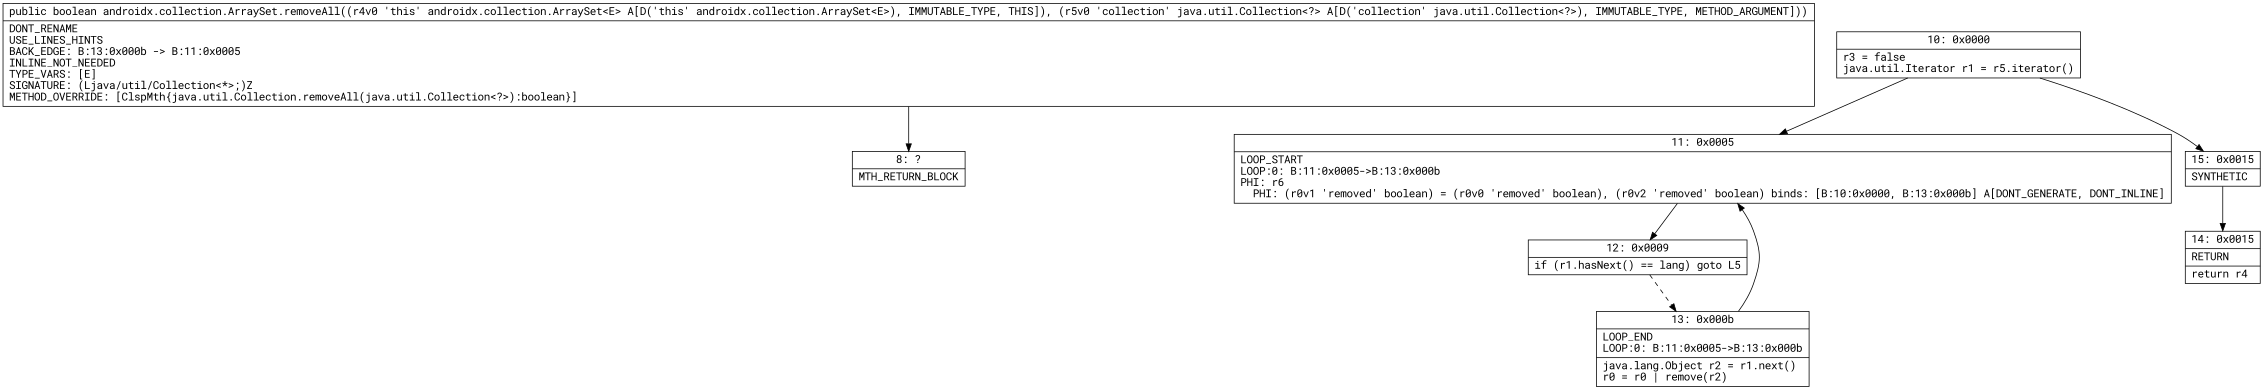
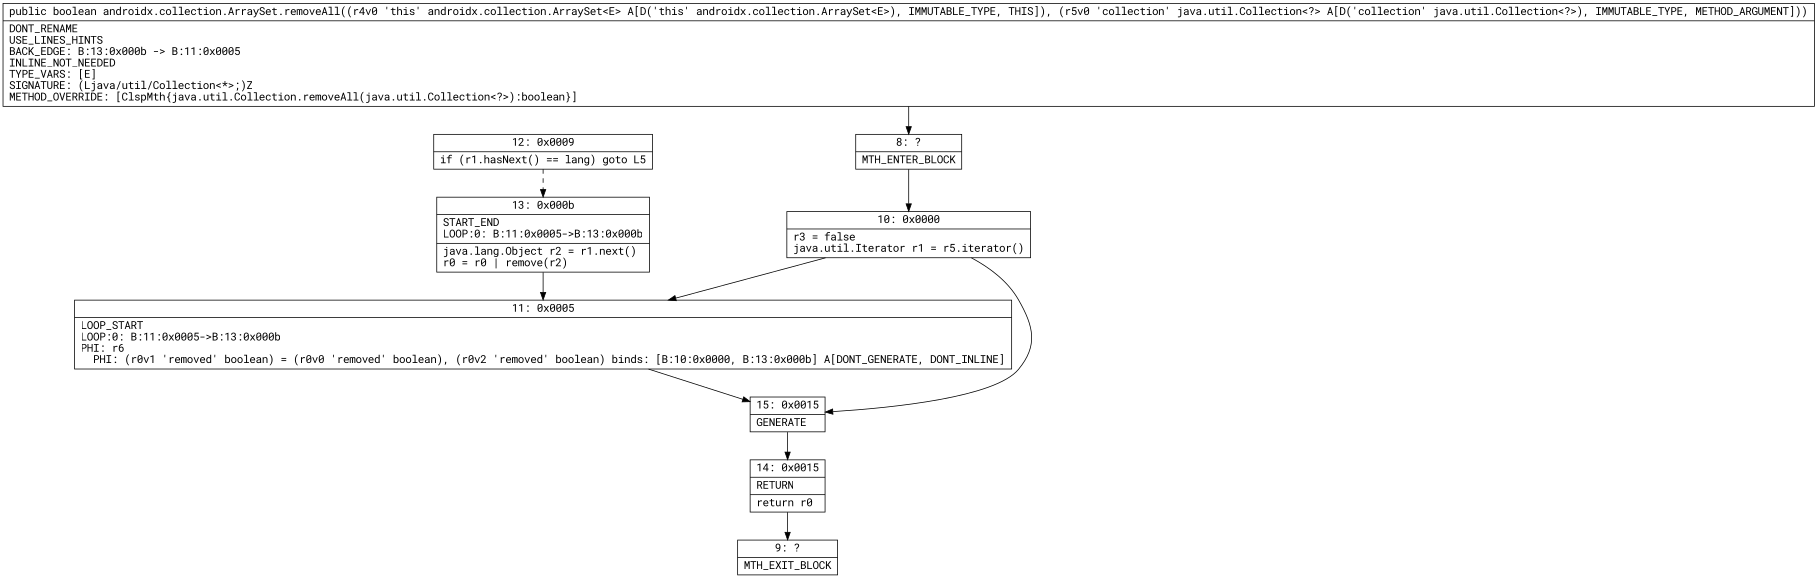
node "8: ?": text "MTH_RETURN_BLOCK" -> "MTH_ENTER_BLOCK"
node "15: 0x0015": text "SYNTHETIC" -> "GENERATE"
edge "8: ?" -> "10: 0x0000": added
edge "11: 0x0005" -> "12: 0x0009": now "11: 0x0005" -> "15: 0x0015"
node "14: 0x0015": text "return r4" -> "return r0"
node "13: 0x000b": text "LOOP_END" -> "START_END"
node "9: ?": added
